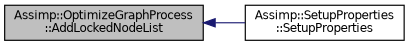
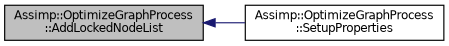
node "Assimp::SetupProperties ::SetupProperties": label "Assimp::SetupProperties ::SetupProperties" -> "Assimp::OptimizeGraphProcess ::SetupProperties"
